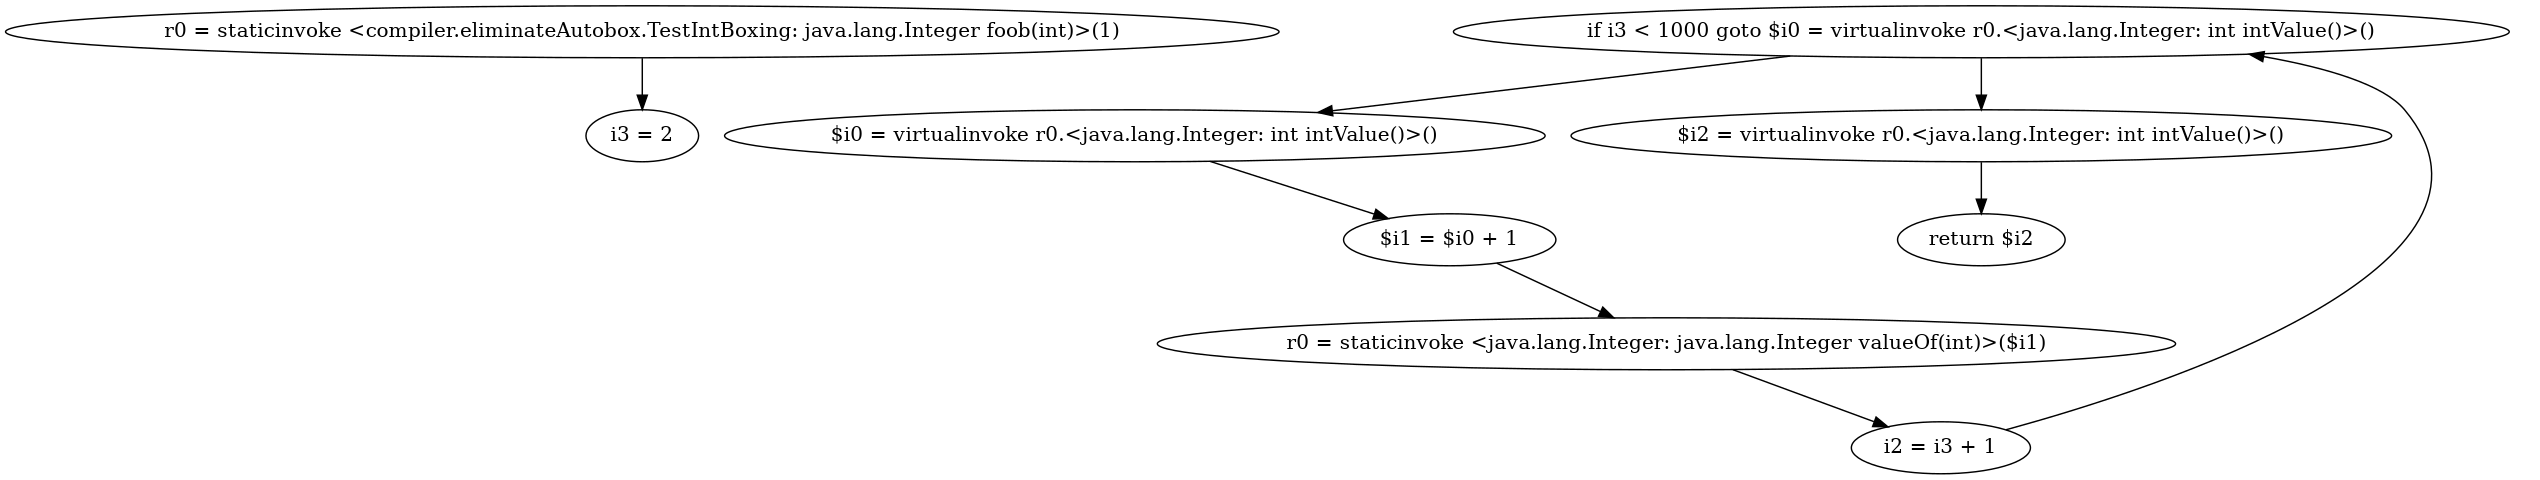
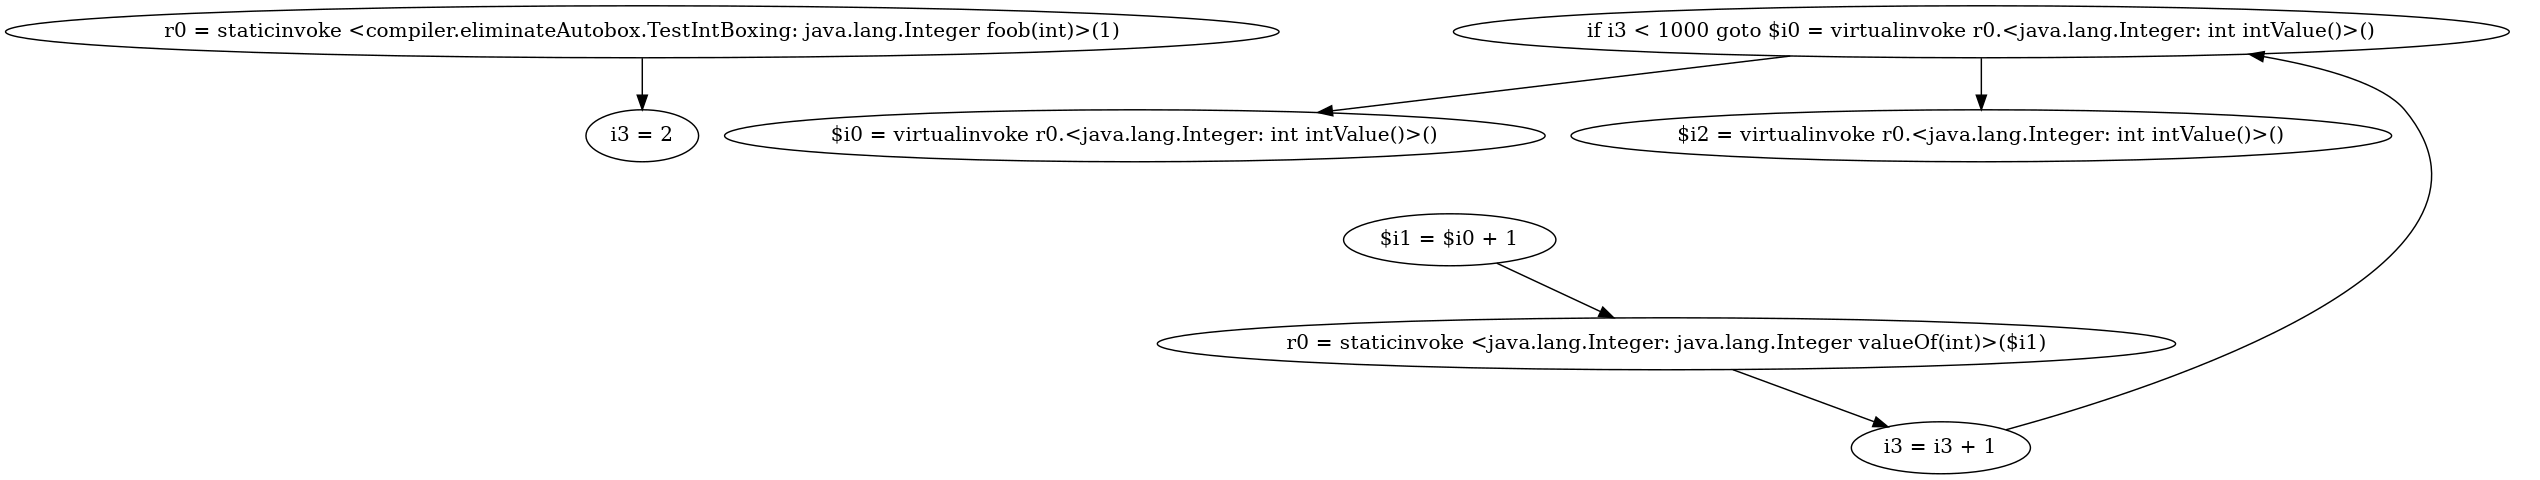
edge "$i0 = virtualinvoke r0.<java.lang.Integer: int intValue()>()" -> "$i1 = $i0 + 1": removed
node "return $i2": removed
node "i2 = i3 + 1": label "i2 = i3 + 1" -> "i3 = i3 + 1"
